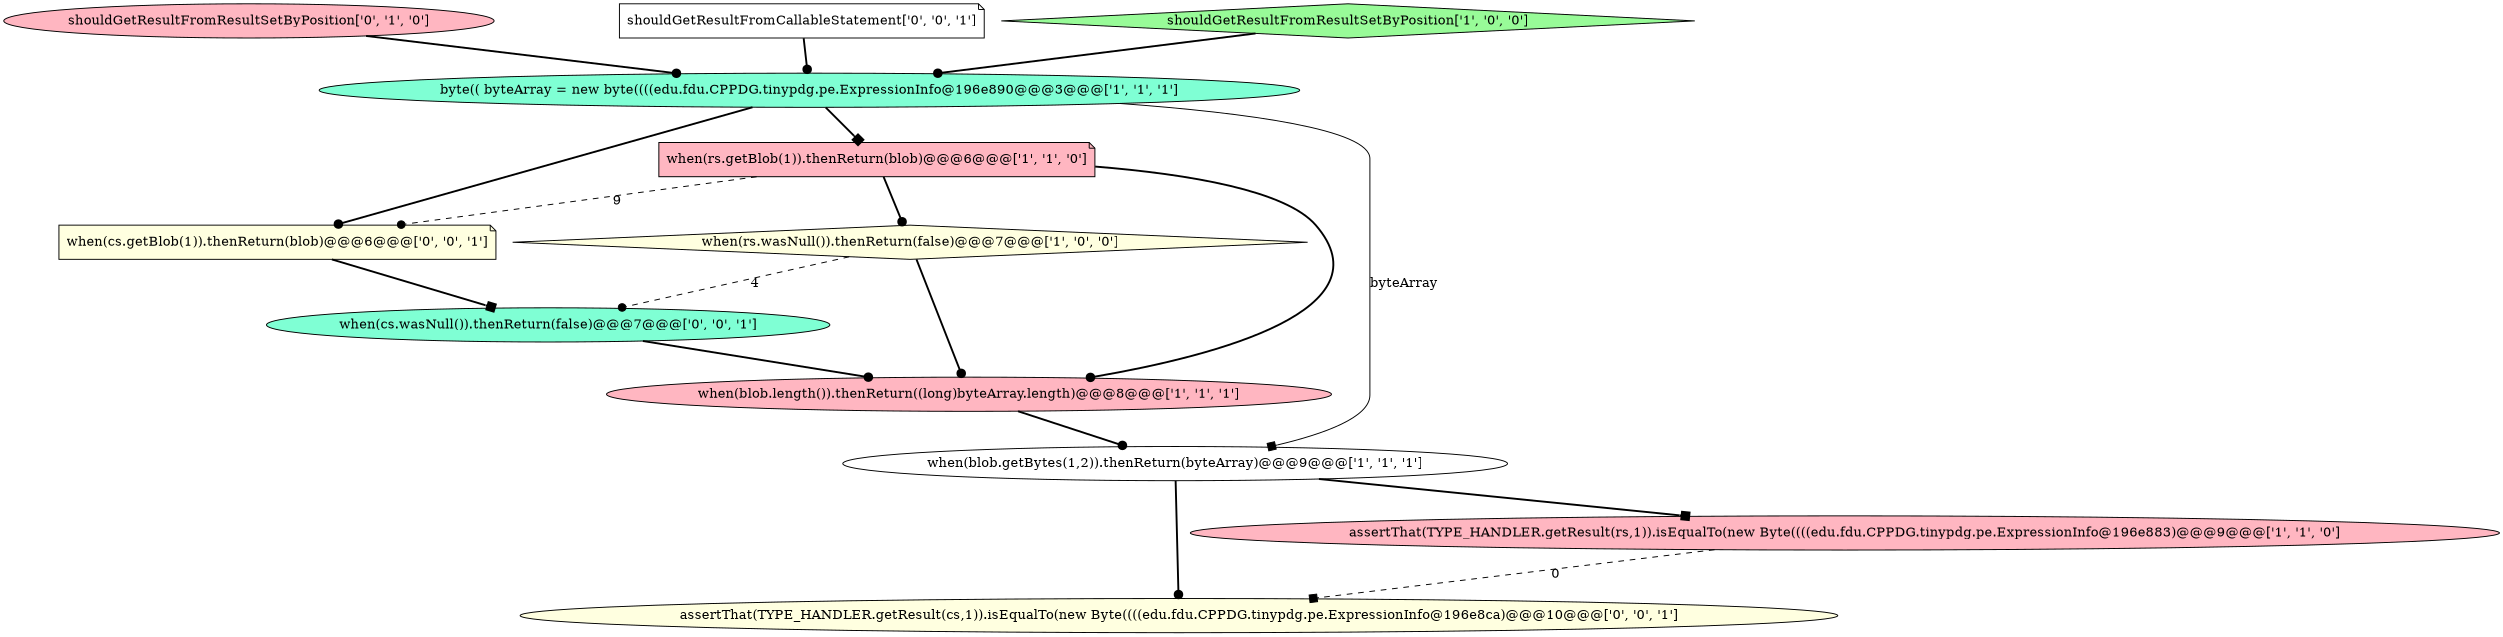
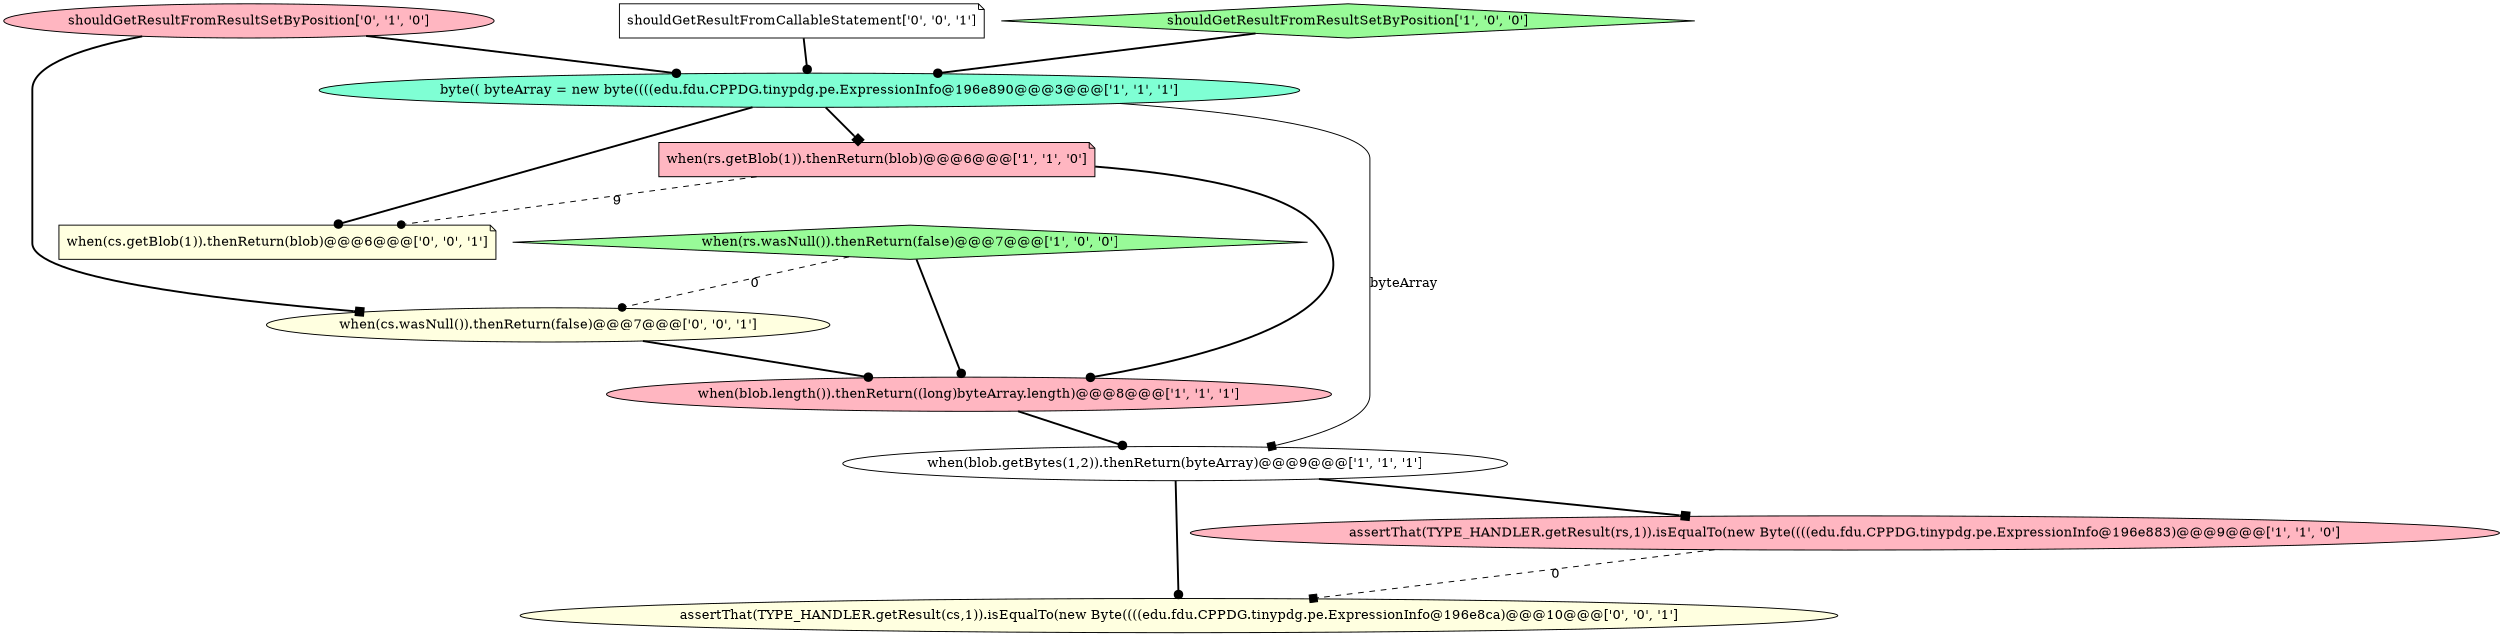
edge "when(rs.getBlob(1)).thenReturn(blob)@@@6@@@['1', '1', '0']" -> "when(rs.wasNull()).thenReturn(false)@@@7@@@['1', '0', '0']": removed
node "when(rs.wasNull()).thenReturn(false)@@@7@@@['1', '0', '0']": fillcolor lightyellow -> palegreen
edge "when(cs.getBlob(1)).thenReturn(blob)@@@6@@@['0', '0', '1']" -> "when(cs.wasNull()).thenReturn(false)@@@7@@@['0', '0', '1']": now "shouldGetResultFromResultSetByPosition['0', '1', '0']" -> "when(cs.wasNull()).thenReturn(false)@@@7@@@['0', '0', '1']"
edge "when(rs.wasNull()).thenReturn(false)@@@7@@@['1', '0', '0']" -> "when(cs.wasNull()).thenReturn(false)@@@7@@@['0', '0', '1']": label "4" -> "0"
node "when(cs.wasNull()).thenReturn(false)@@@7@@@['0', '0', '1']": fillcolor aquamarine -> lightyellow
